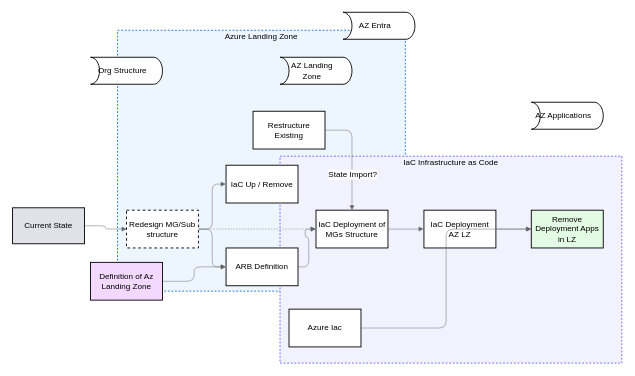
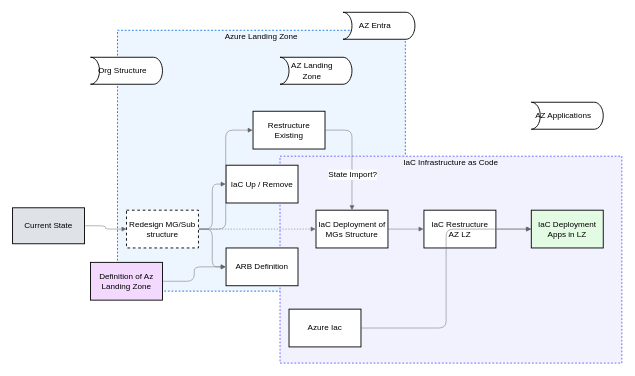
edge "Redesign MG/Sub structure" -> "Restructure Existing": added
node "IaC Deployment AZ LZ": label "IaC Deployment AZ LZ" -> "IaC Restructure AZ LZ"
node "Remove Deployment Apps in LZ": label "Remove Deployment Apps in LZ" -> "IaC Deployment Apps in LZ"
edge "ARB Definition" -> "IaC Deployment of MGs Structure": removed
